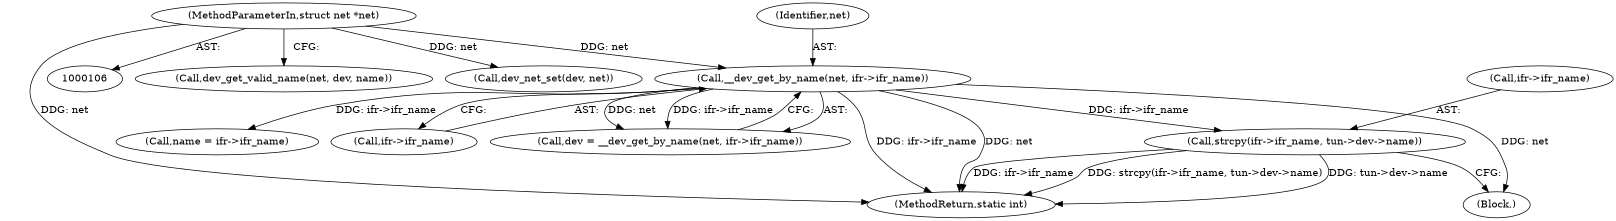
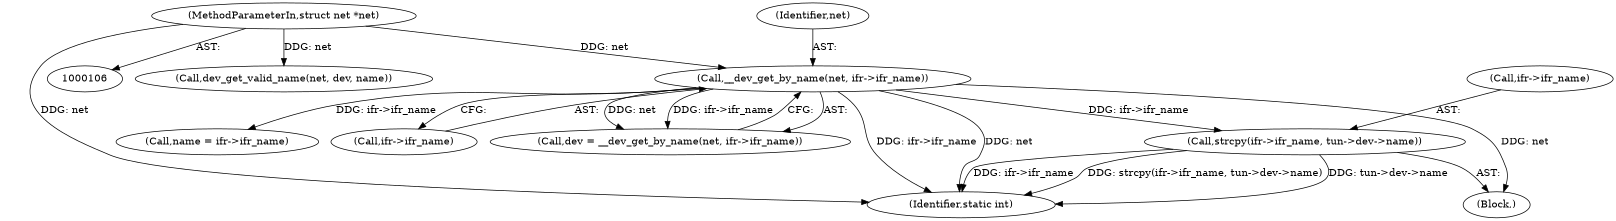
edge "(MethodParameterIn,struct net *net)" -> "(Call,dev_get_valid_name(net, dev, name))": label "CFG: " -> "DDG: net"
node "(Call,dev_net_set(dev, net))": removed
edge "(Call,strcpy(ifr->ifr_name, tun->dev->name))" -> "(Block,)": label "CFG: " -> "AST: "
node "(MethodReturn,static int)": label "(MethodReturn,static int)" -> "(Identifier,static int)"
